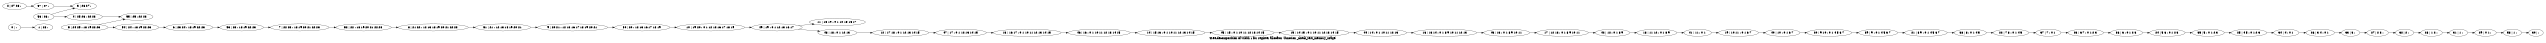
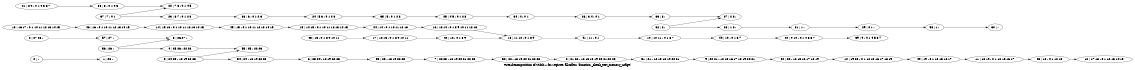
edge "49 | 19 : 0 1 12 13 16 17" -> "48 | 18 : 0 1 12 13": now "11 | 18 19 : 0 1 12 13 16 17" -> "48 | 18 : 0 1 12 13"
node "47 | 17 : 0 1 12 13 14 15": removed
edge "16 | 13 14 : 0 1 8 9 10 11 12 13" -> "43 | 13 : 0 1 8 9 10 11": now "16 | 13 14 : 0 1 8 9 10 11 12 13" -> "18 | 11 12 : 0 1 8 9"
edge "39 | 9 : 0 1 4 5 6 7" -> "21 | 8 9 : 0 1 4 5 6 7": removed
edge "22 | 7 8 : 0 1 4 5" -> "37 | 7 : 0 1": reversed
edge "27 | 2 3 :" -> "32 | 2 :": reversed
